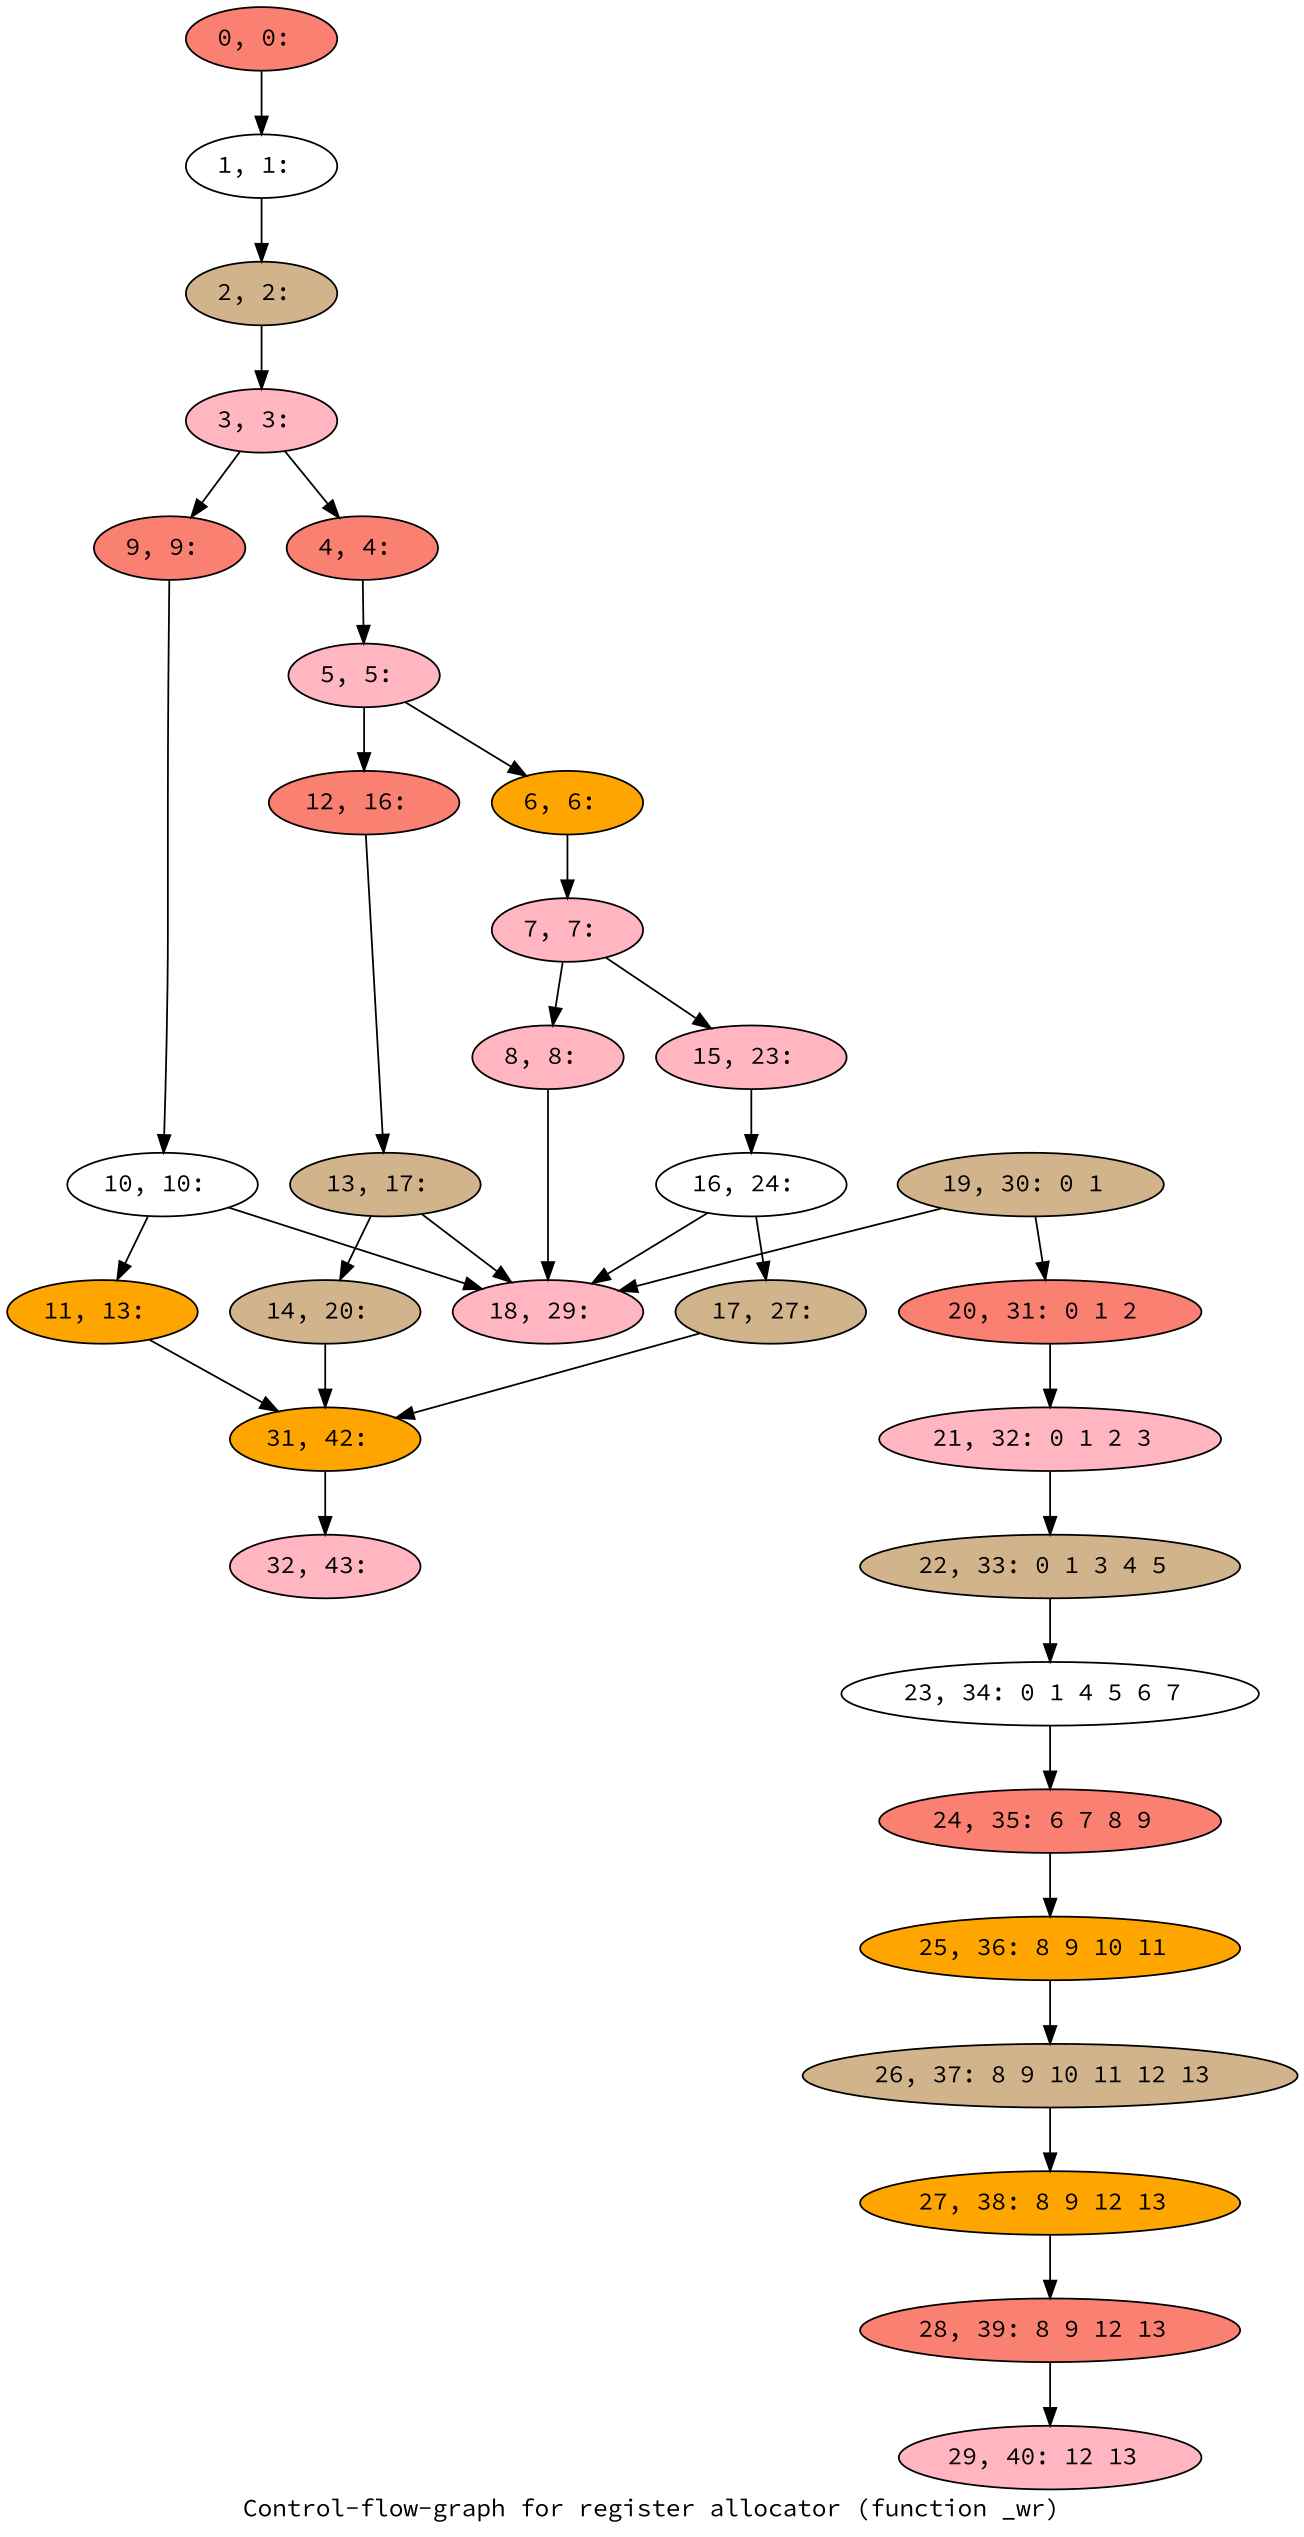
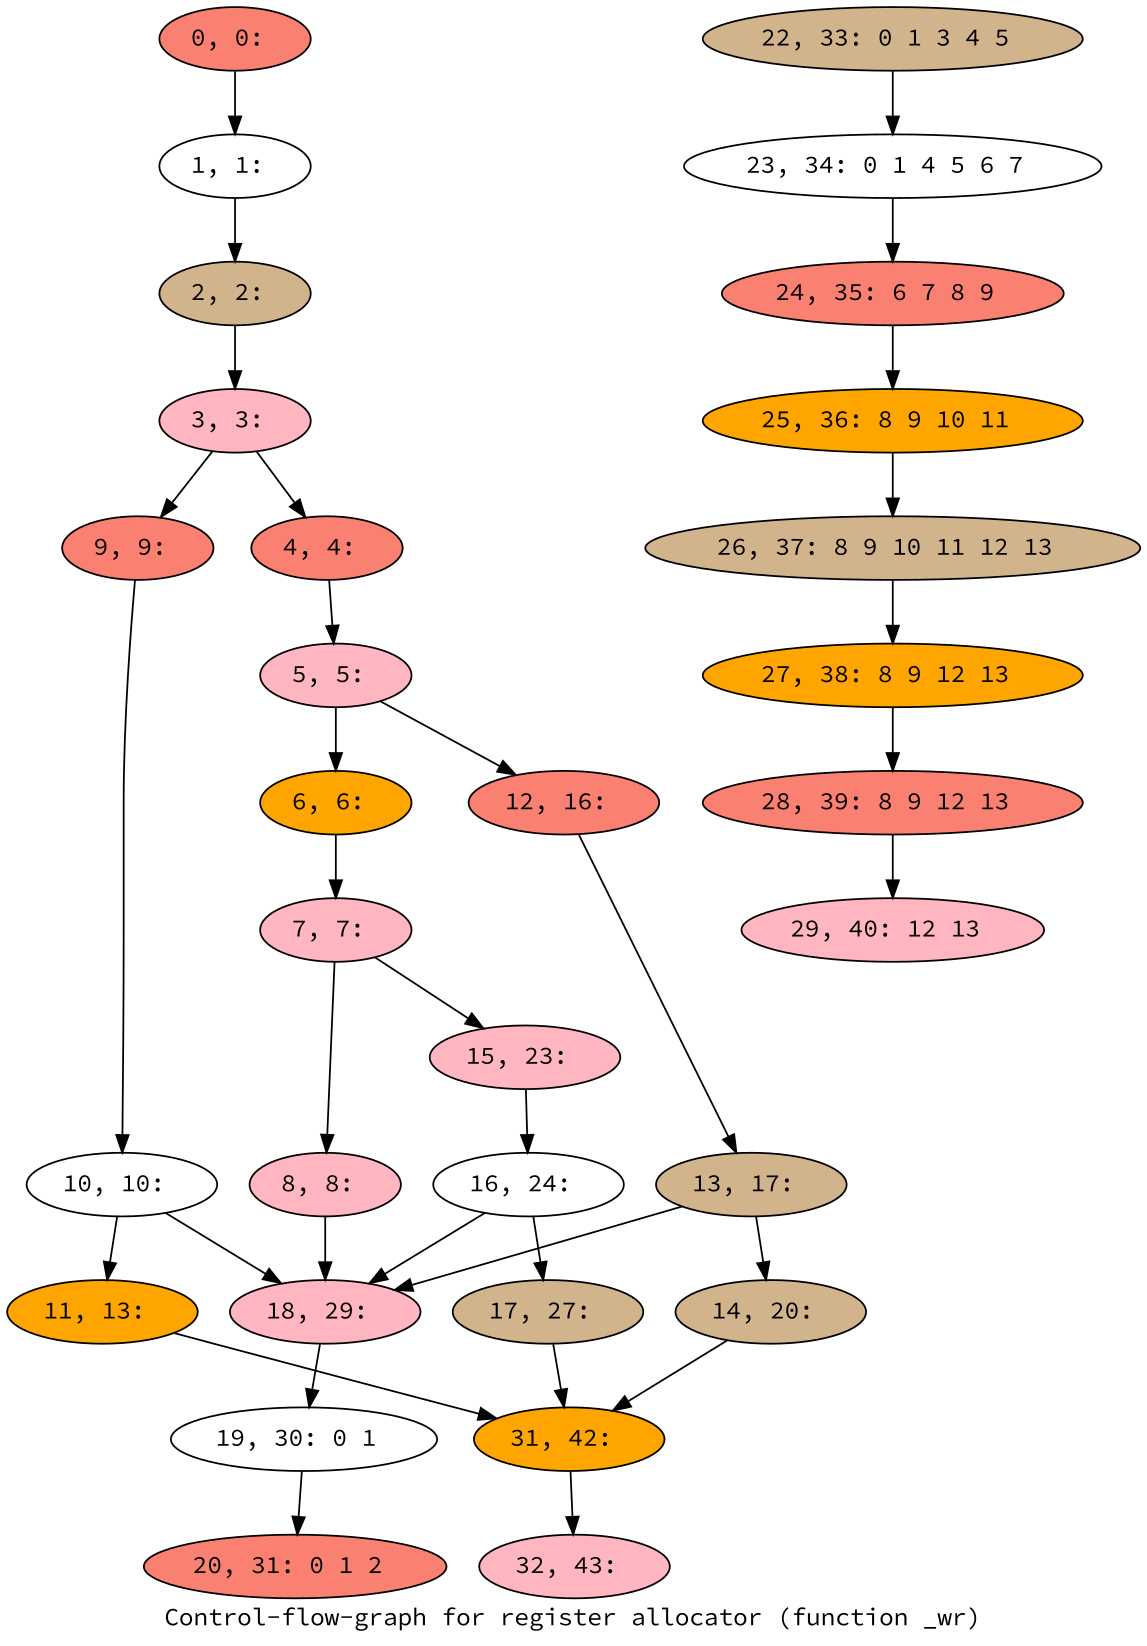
node "19, 30: 0 1": fillcolor tan -> white
edge "19, 30: 0 1" -> "18, 29:": reversed
node "21, 32: 0 1 2 3": removed
